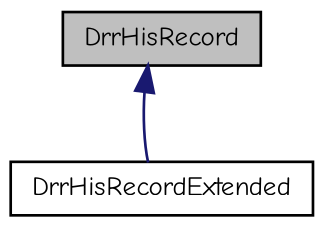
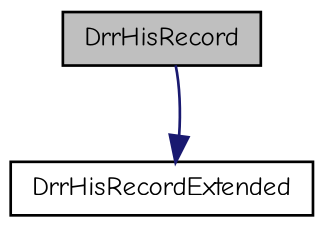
edge "DrrHisRecordExtended" -> "DrrHisRecord": reversed
